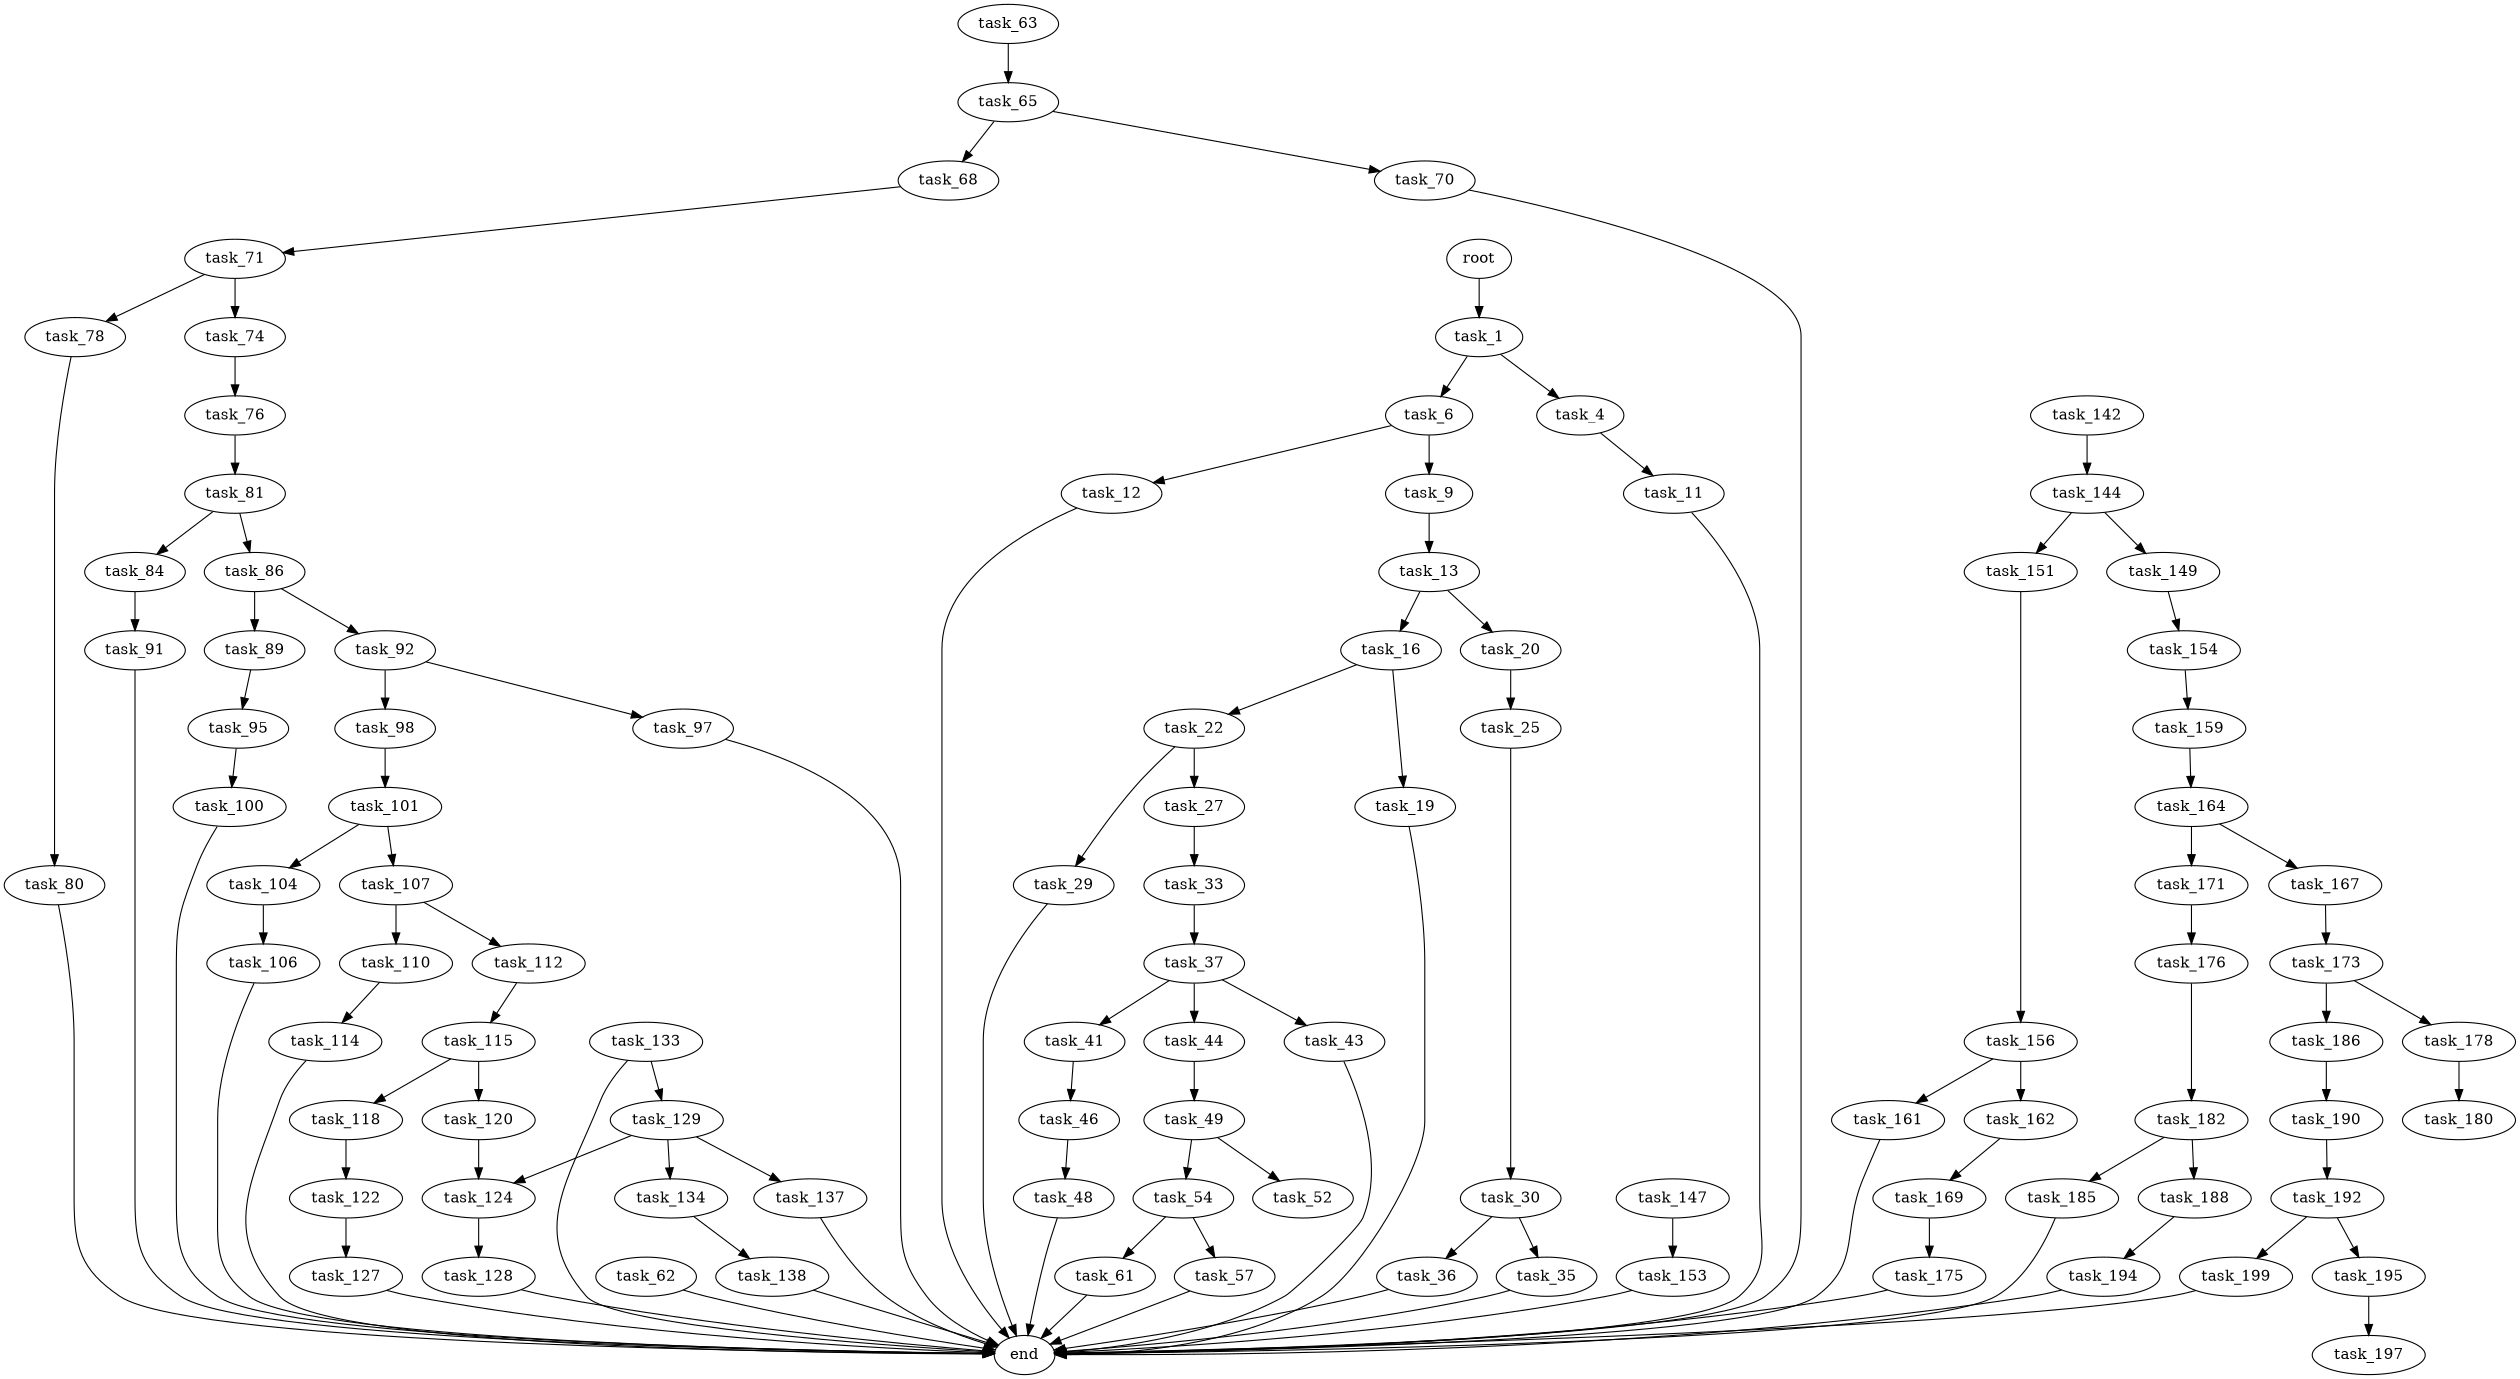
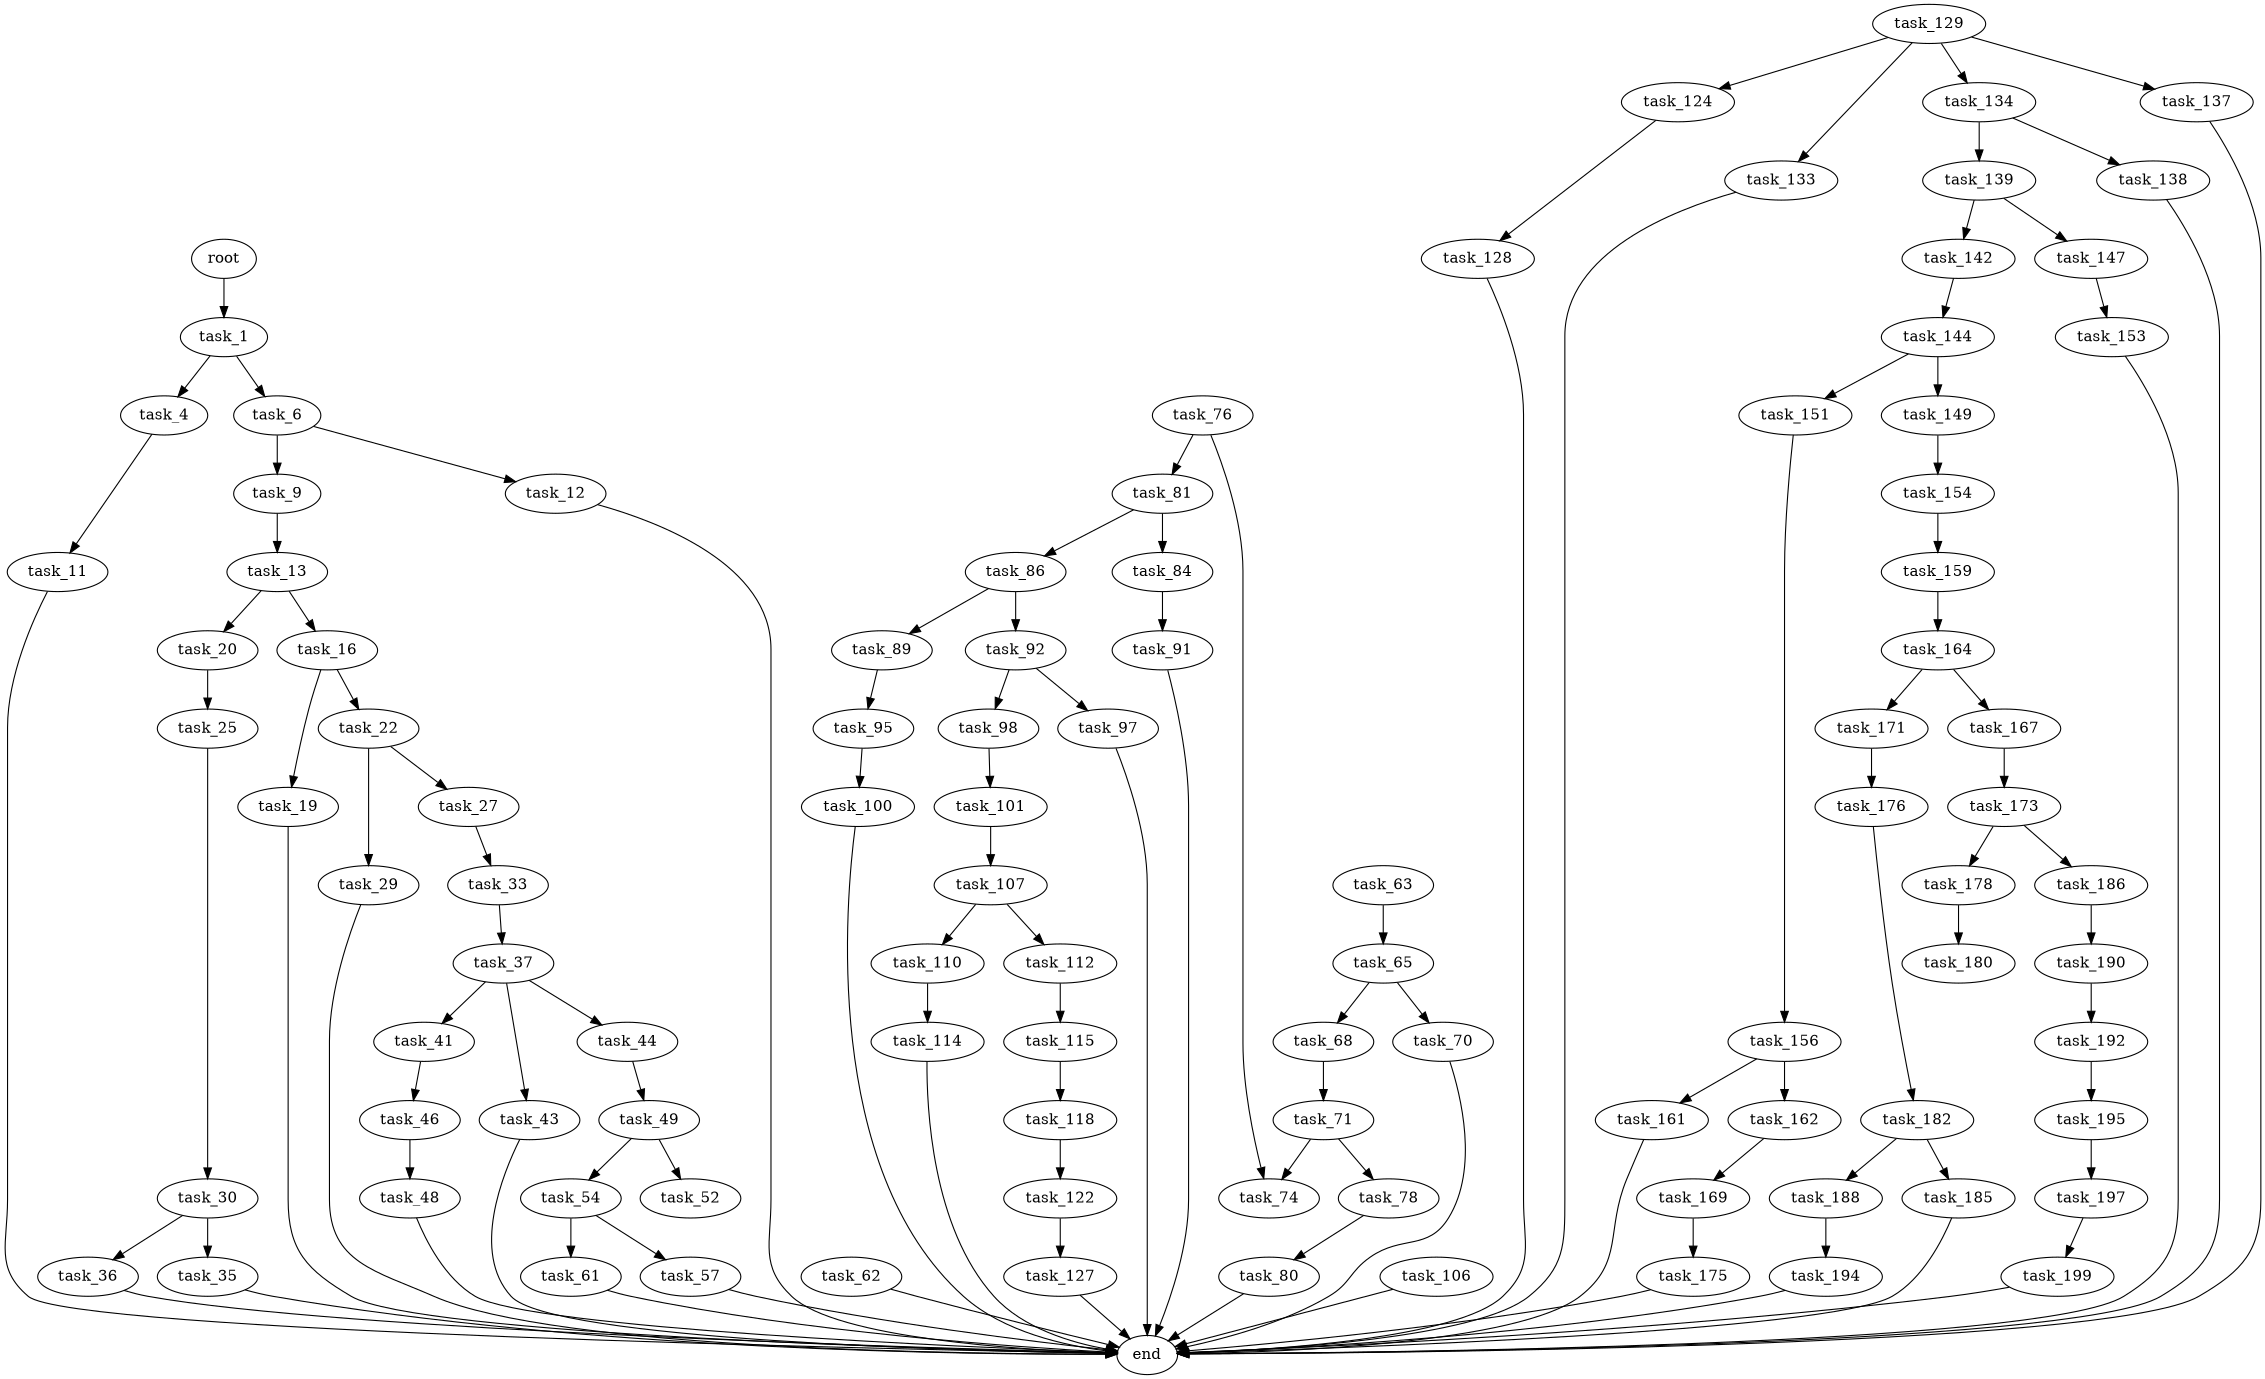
node "task_139": added
edge "task_74" -> "task_76": reversed
node "task_104": removed
edge "task_133" -> "task_129": reversed
node "task_120": removed
edge "task_192" -> "task_199": now "task_197" -> "task_199"
